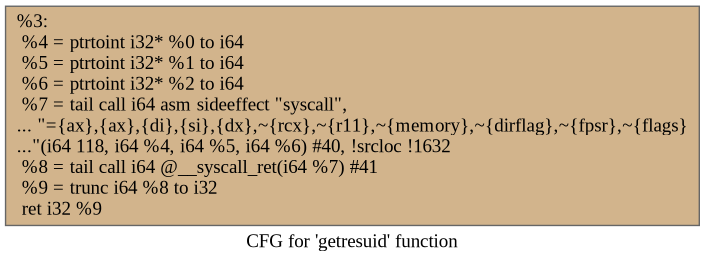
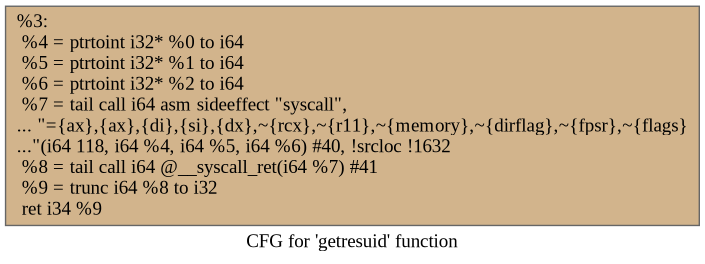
node "%3:": text "ret i32 %9" -> "ret i34 %9"
